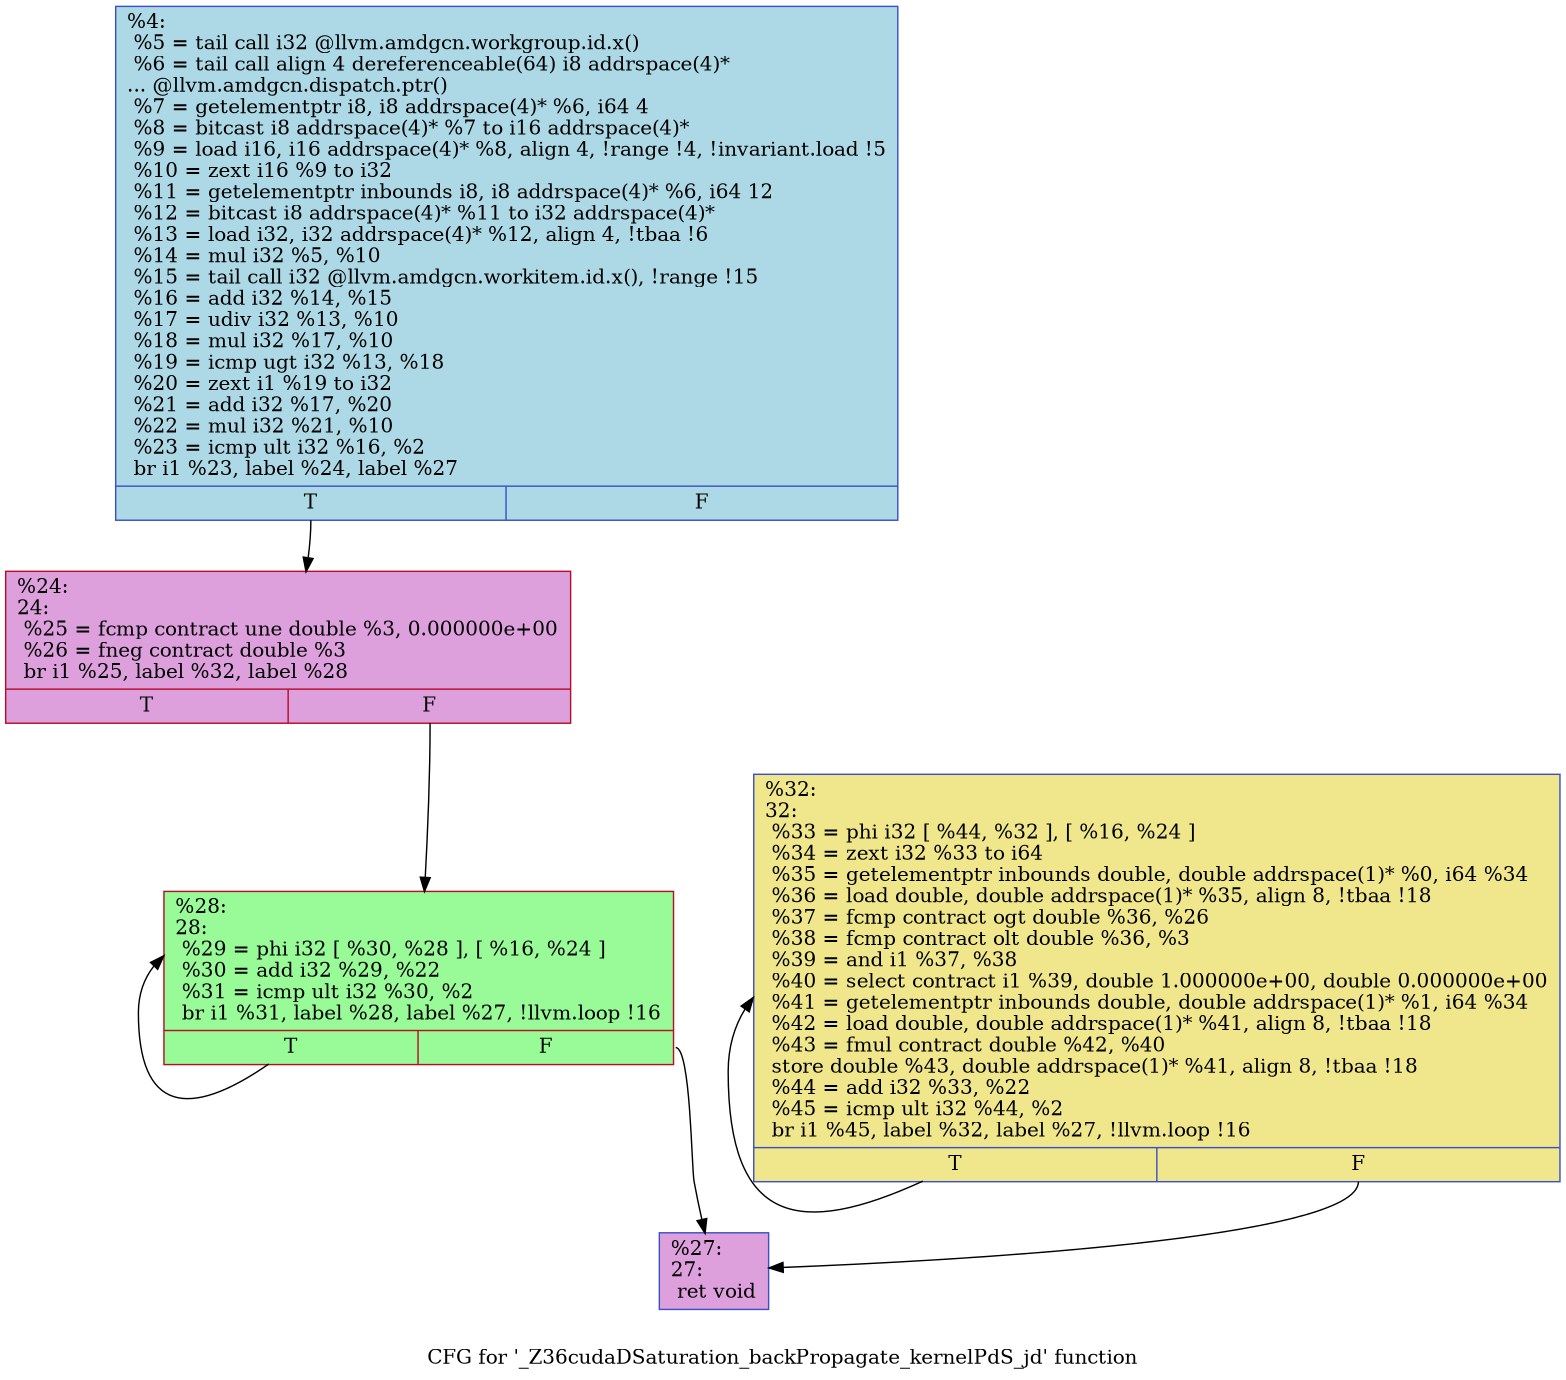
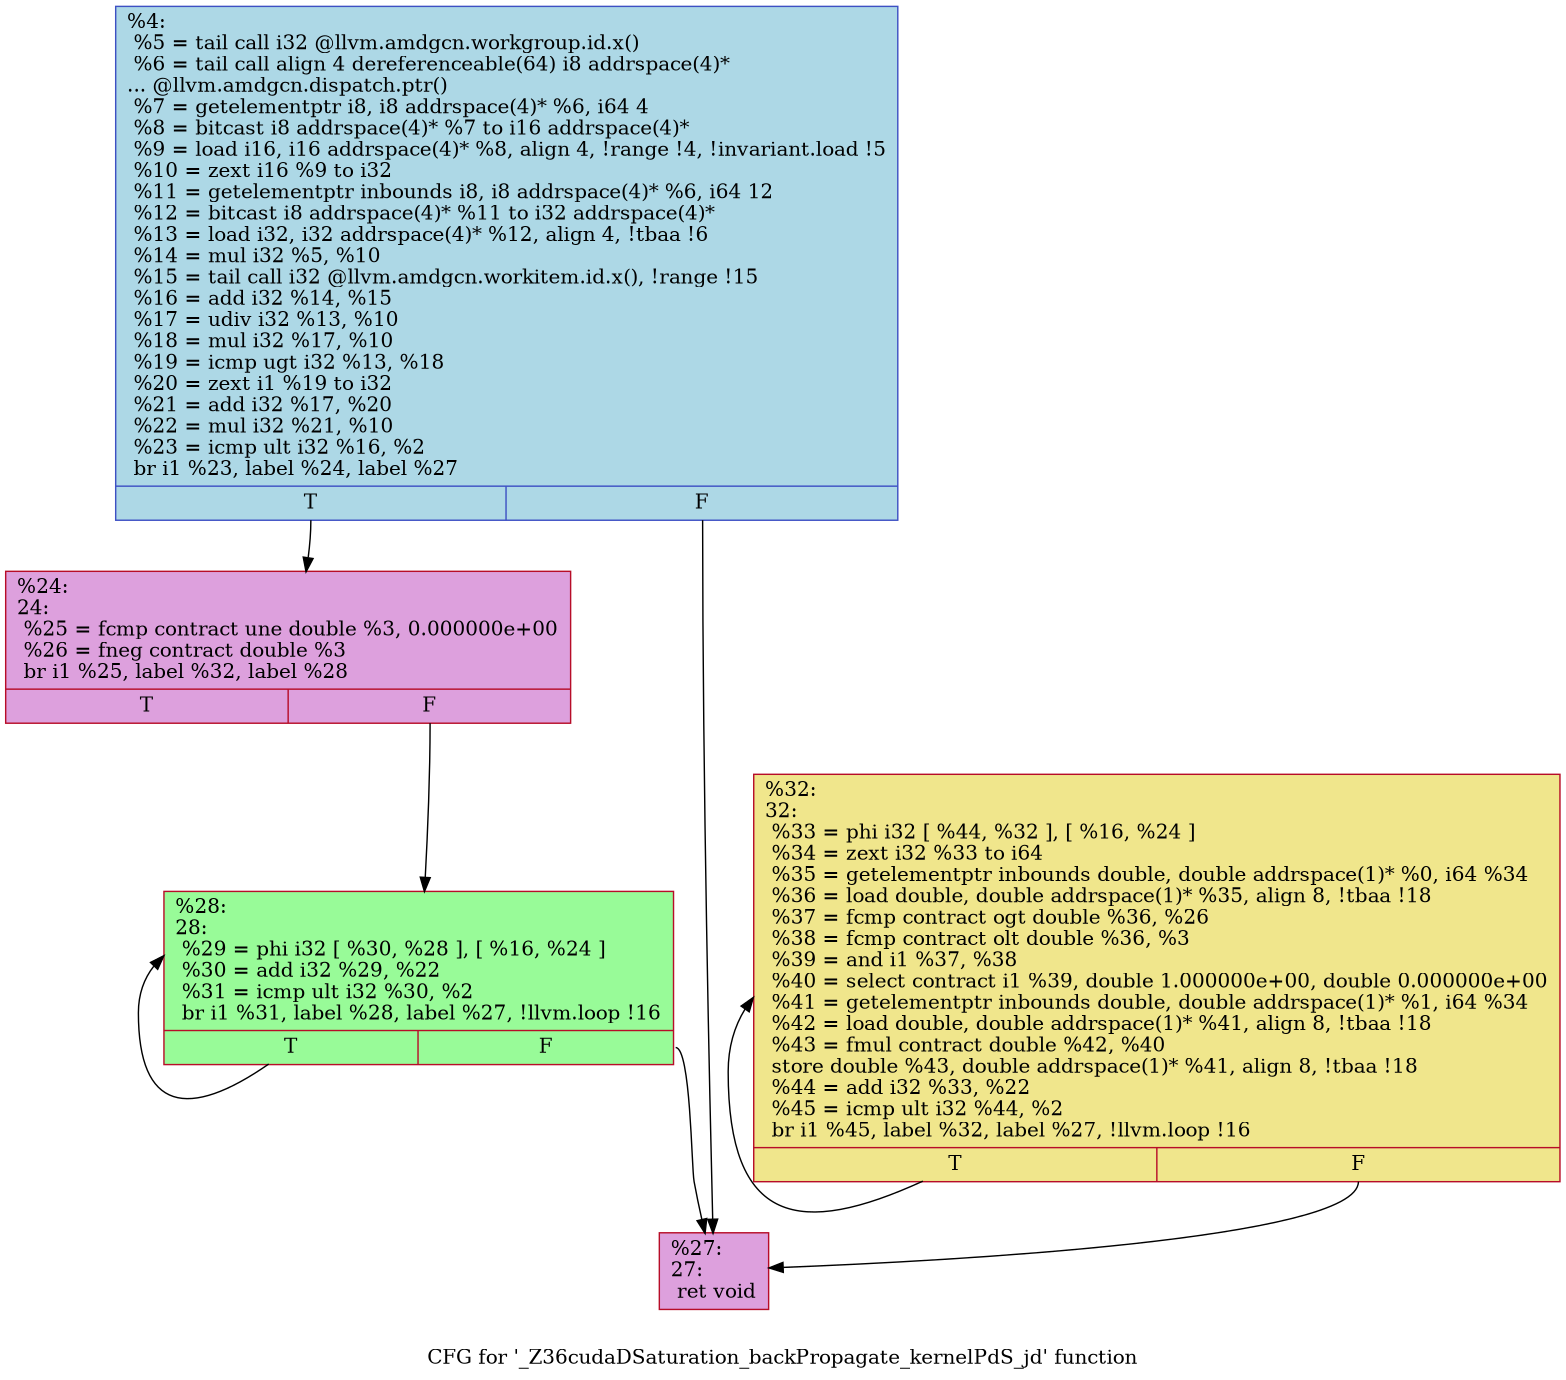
edge "%4:" -> "%27:": added
node "%32:": color #3d50c3ff -> #b70d28ff
node "%27:": color #3d50c3ff -> #b70d28ff
